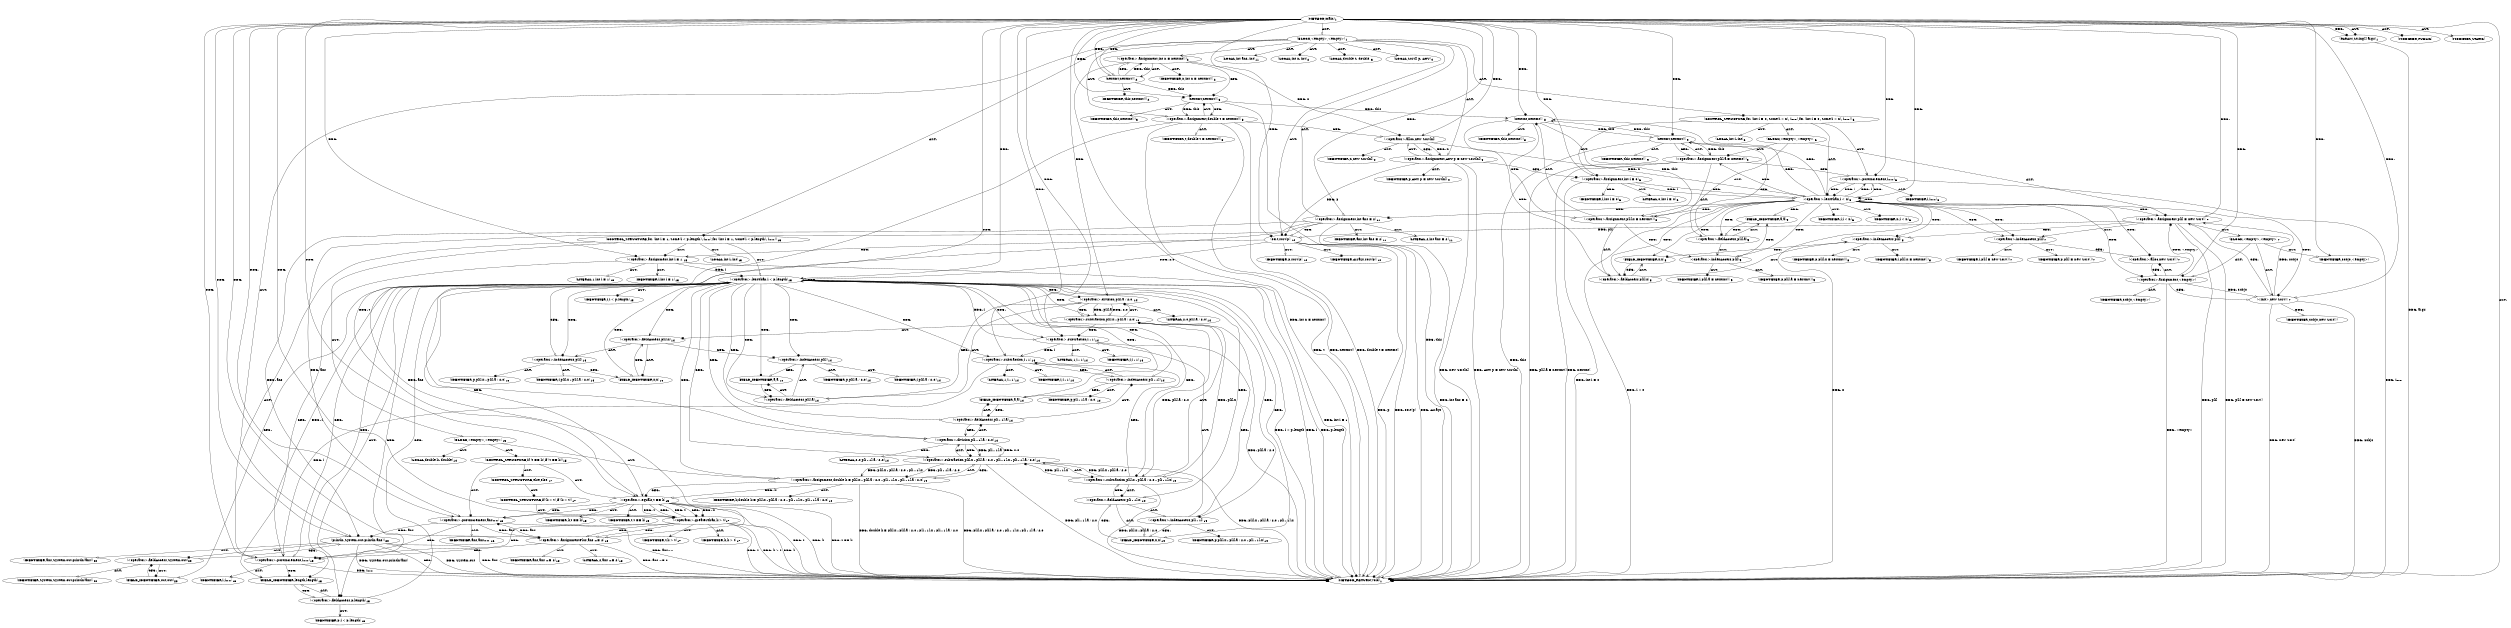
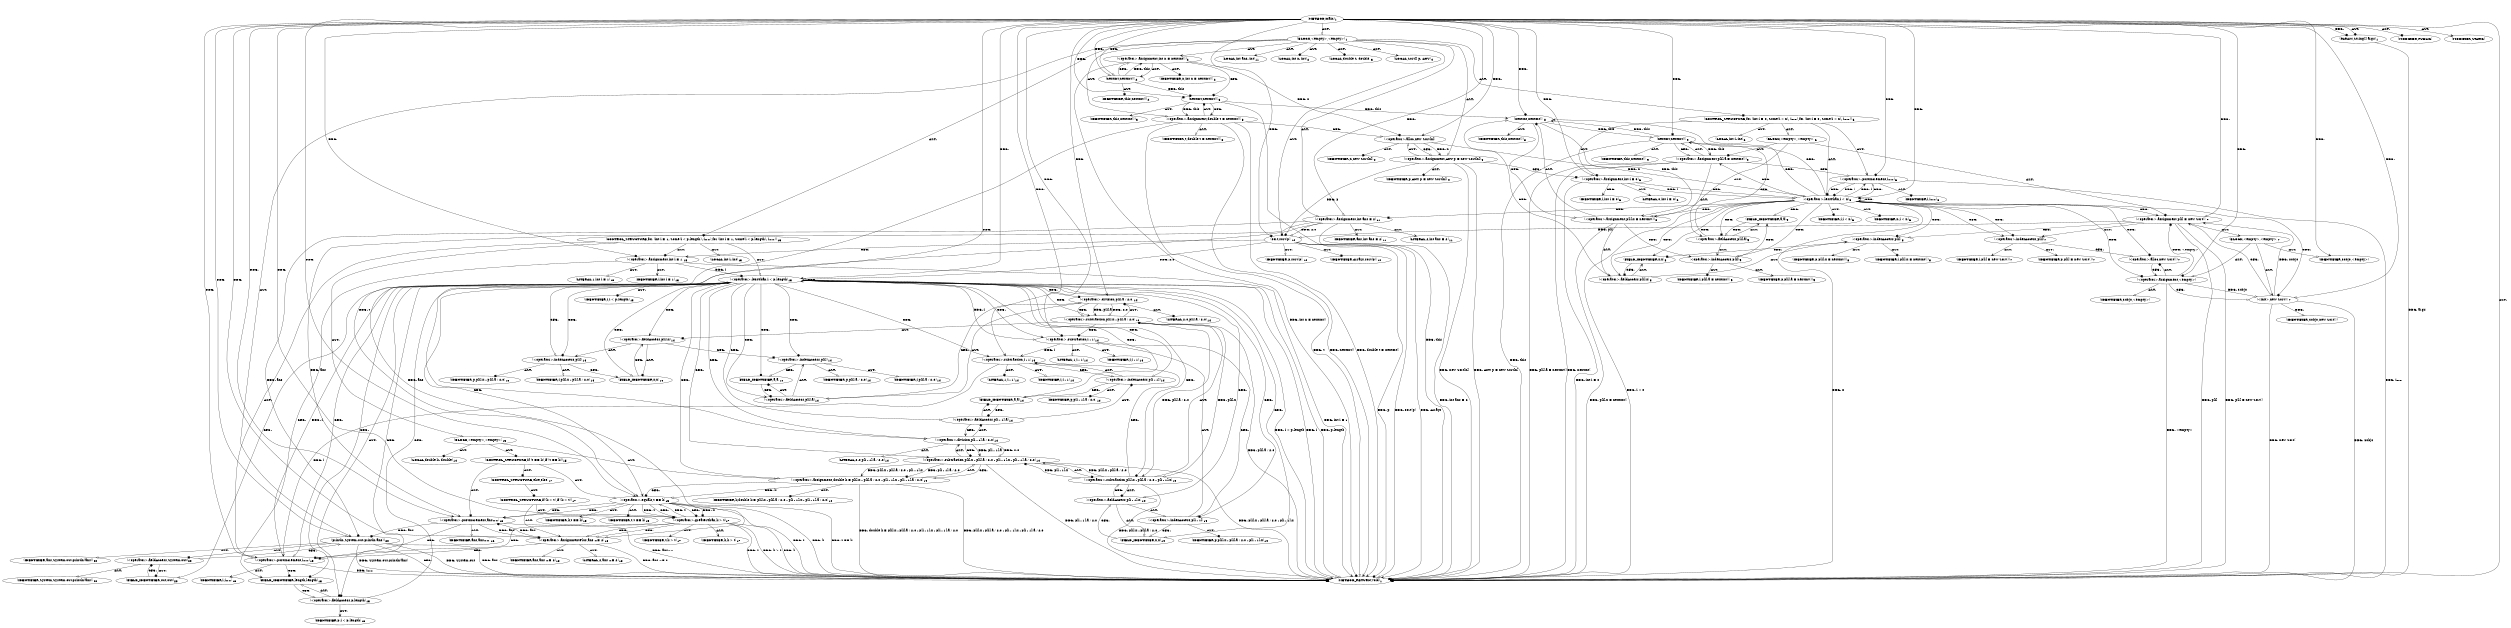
edge "(<operator>.assignment,int ans = 2)" -> "(sort,sort(p))": label "CFG: " -> "DDG: 2.0"
edge "(<operator>.assignment,int i = 1)" -> "(METHOD_RETURN,void)": arrowhead box -> vee
edge "(<operator>.division,p[i - 1].a / 2.0)" -> "(LITERAL,2.0,p[i - 1].a / 2.0)": label "CDG: " -> "AST: "
edge "(<operator>.assignment,p[i].x = nextInt())" -> "(METHOD_RETURN,void)": added, label "DDG: p[i].x = nextInt()"
edge "(CONTROL_STRUCTURE,if (k > t),if (k > t))" -> "(<operator>.assignmentPlus,ans += 2)": added, label "AST:"
